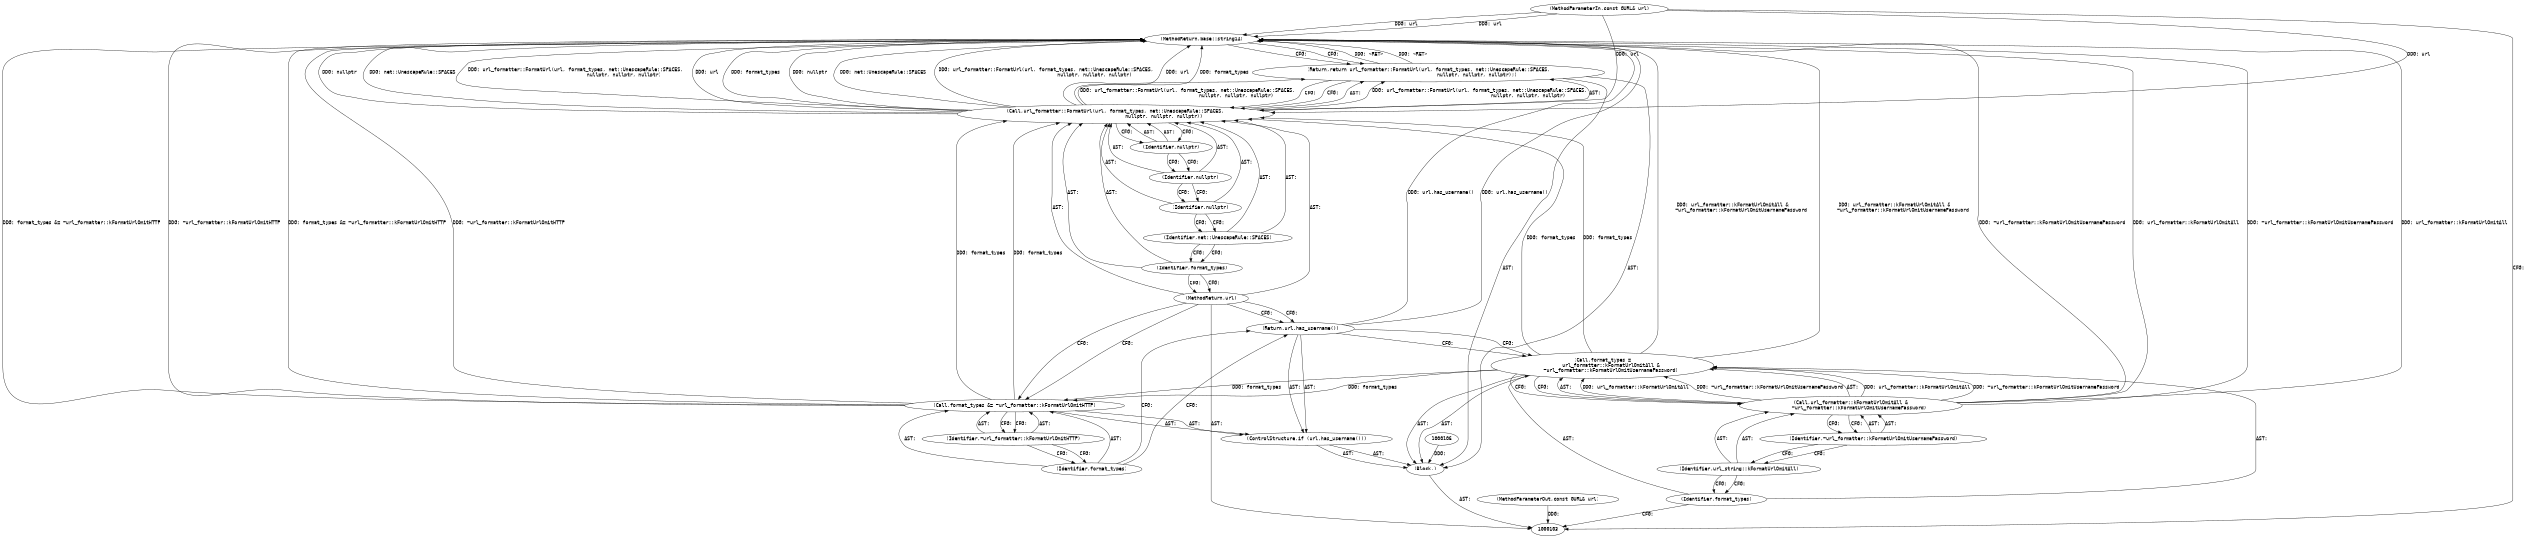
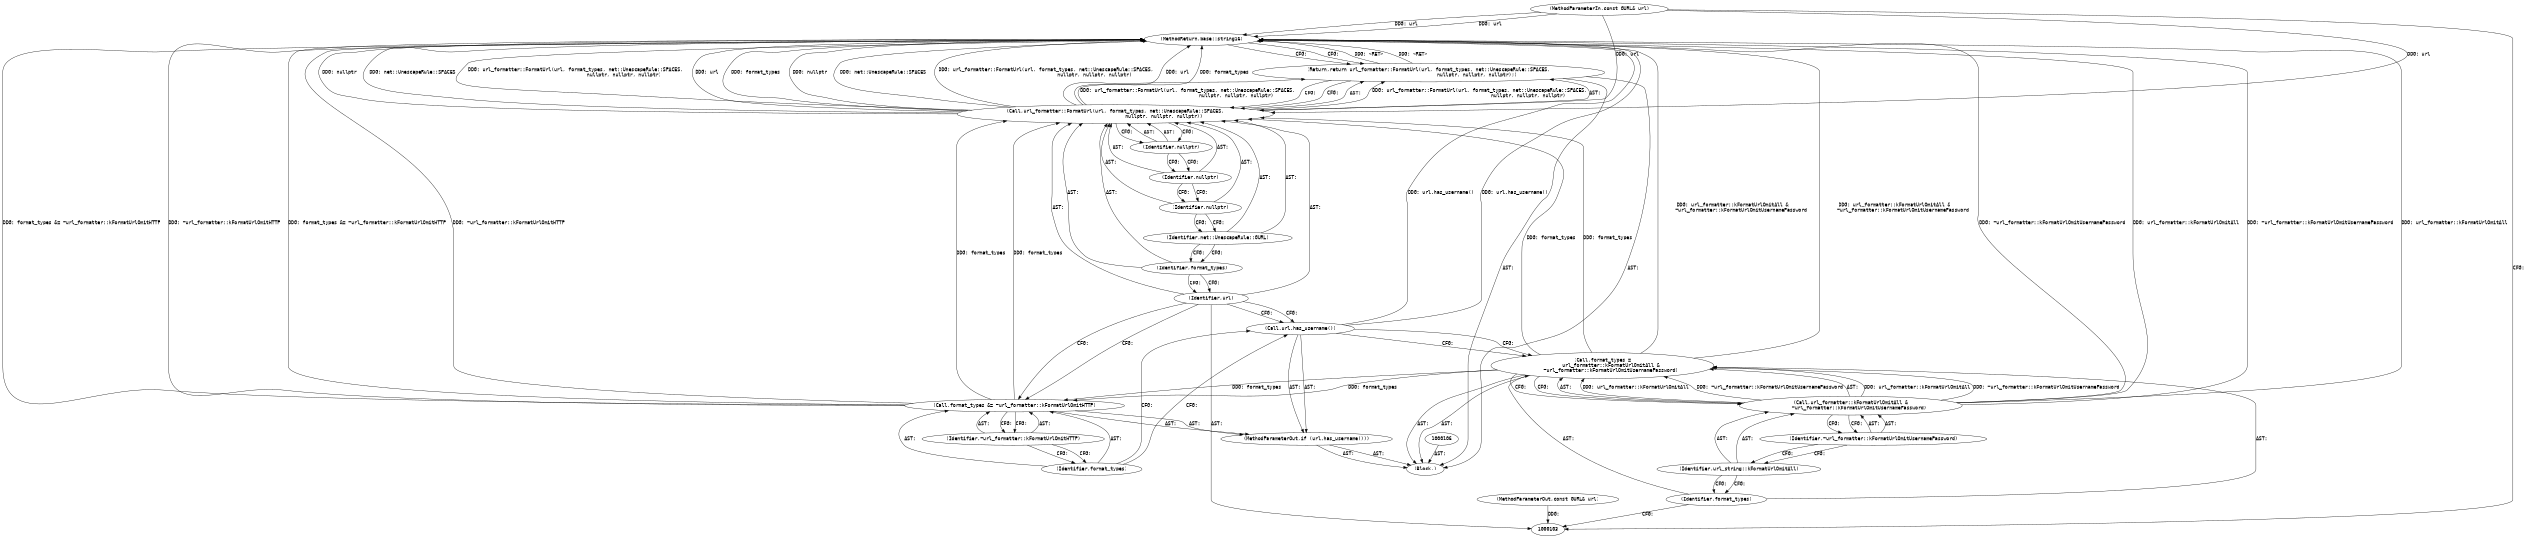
node "(MethodReturn,base::string14)": label "(MethodReturn,base::string14)" -> "(MethodReturn,base::string16)"
node "(Identifier,net::UnescapeRule::SPACES)": label "(Identifier,net::UnescapeRule::SPACES)" -> "(Identifier,net::UnescapeRule::GURL)"
node "(MethodReturn,url)": label "(MethodReturn,url)" -> "(Identifier,url)"
node "(Return,url.has_username())": label "(Return,url.has_username())" -> "(Call,url.has_username())"
node "(ControlStructure,if (url.has_username()))": label "(ControlStructure,if (url.has_username()))" -> "(MethodParameterOut,if (url.has_username()))"
edge "1000106" -> "(Block,)": label "DDG: " -> "AST: "
edge "(Block,)" -> "1000103": removed, label "AST:"
